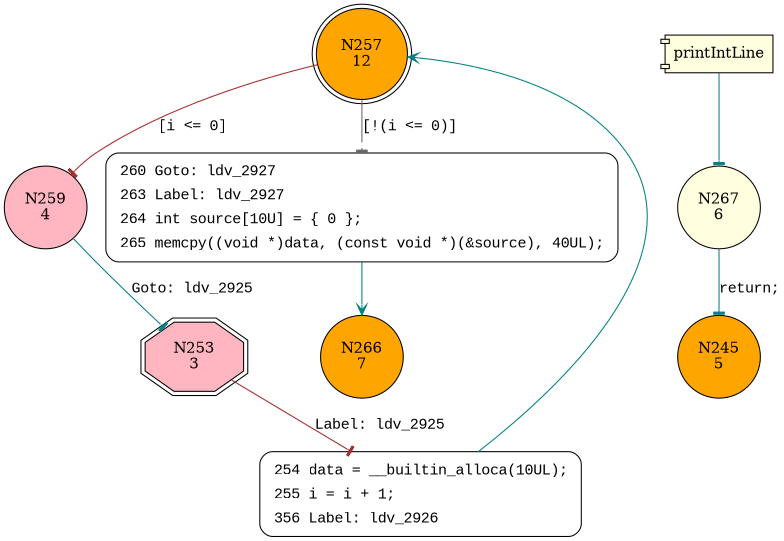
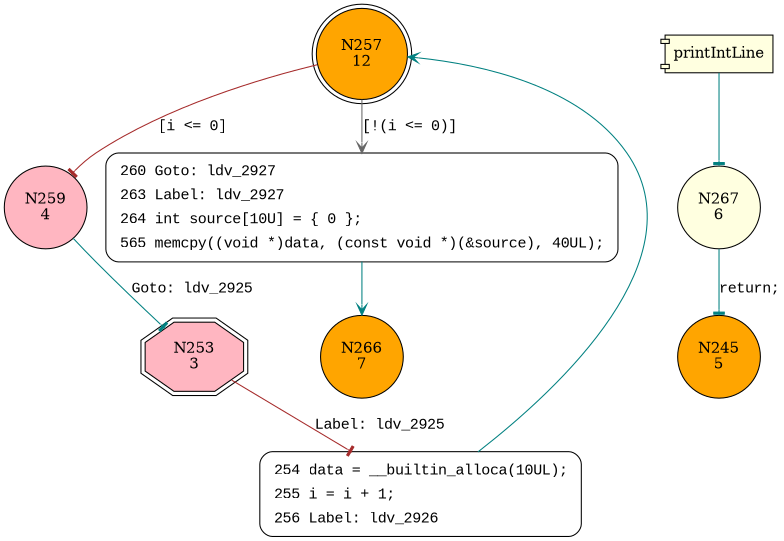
edge "N257 12" -> "260": arrowhead tee -> vee
node "260": text "265" -> "565"
node "254": text "356" -> "256"
